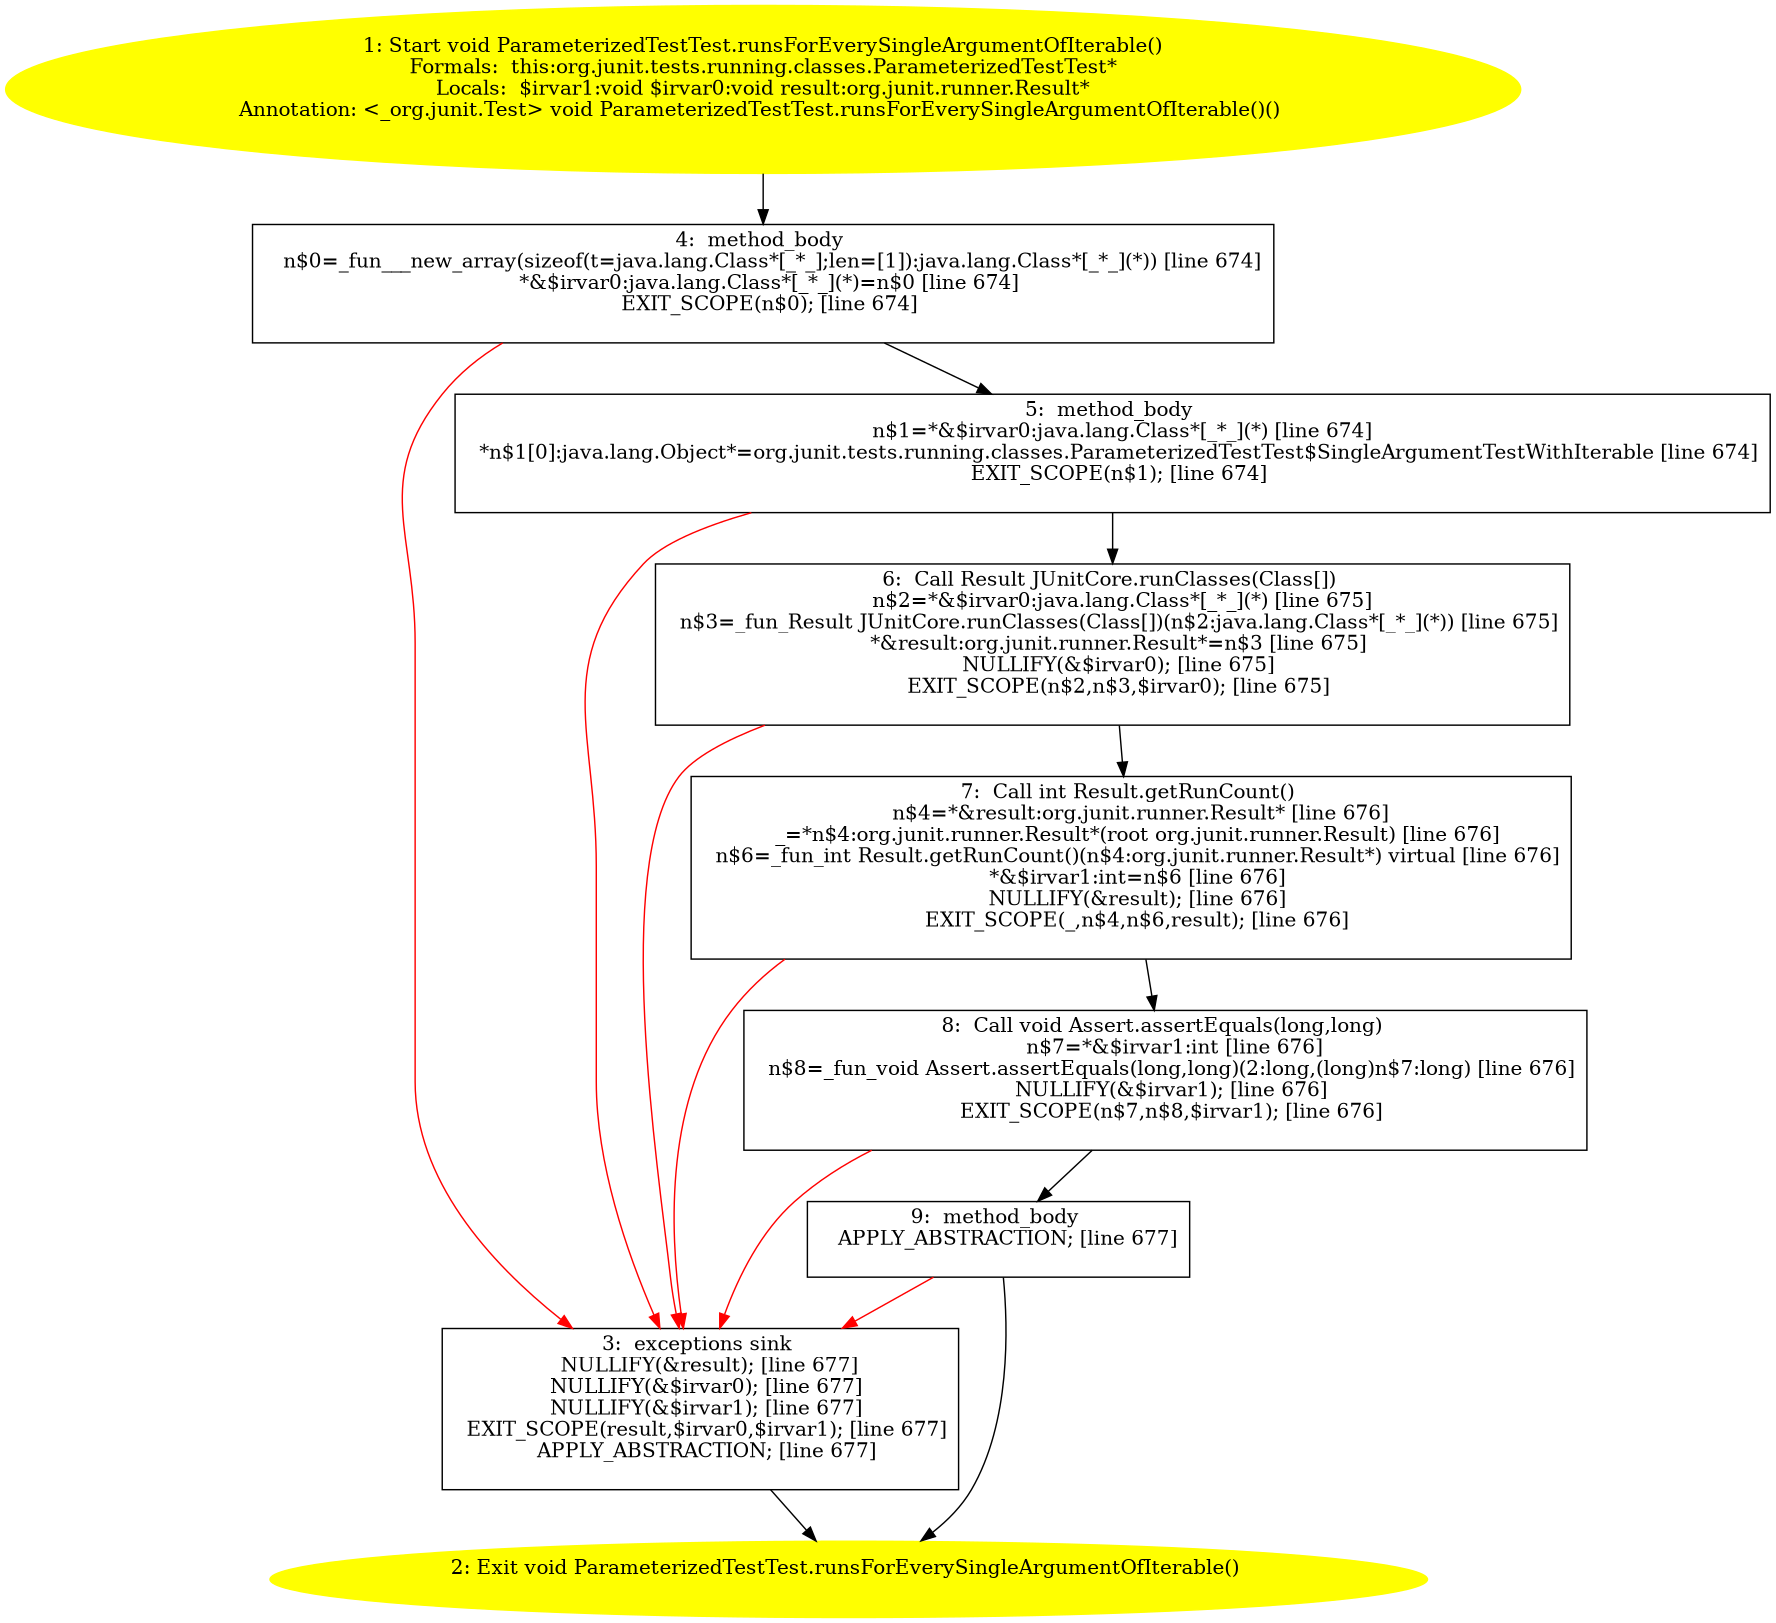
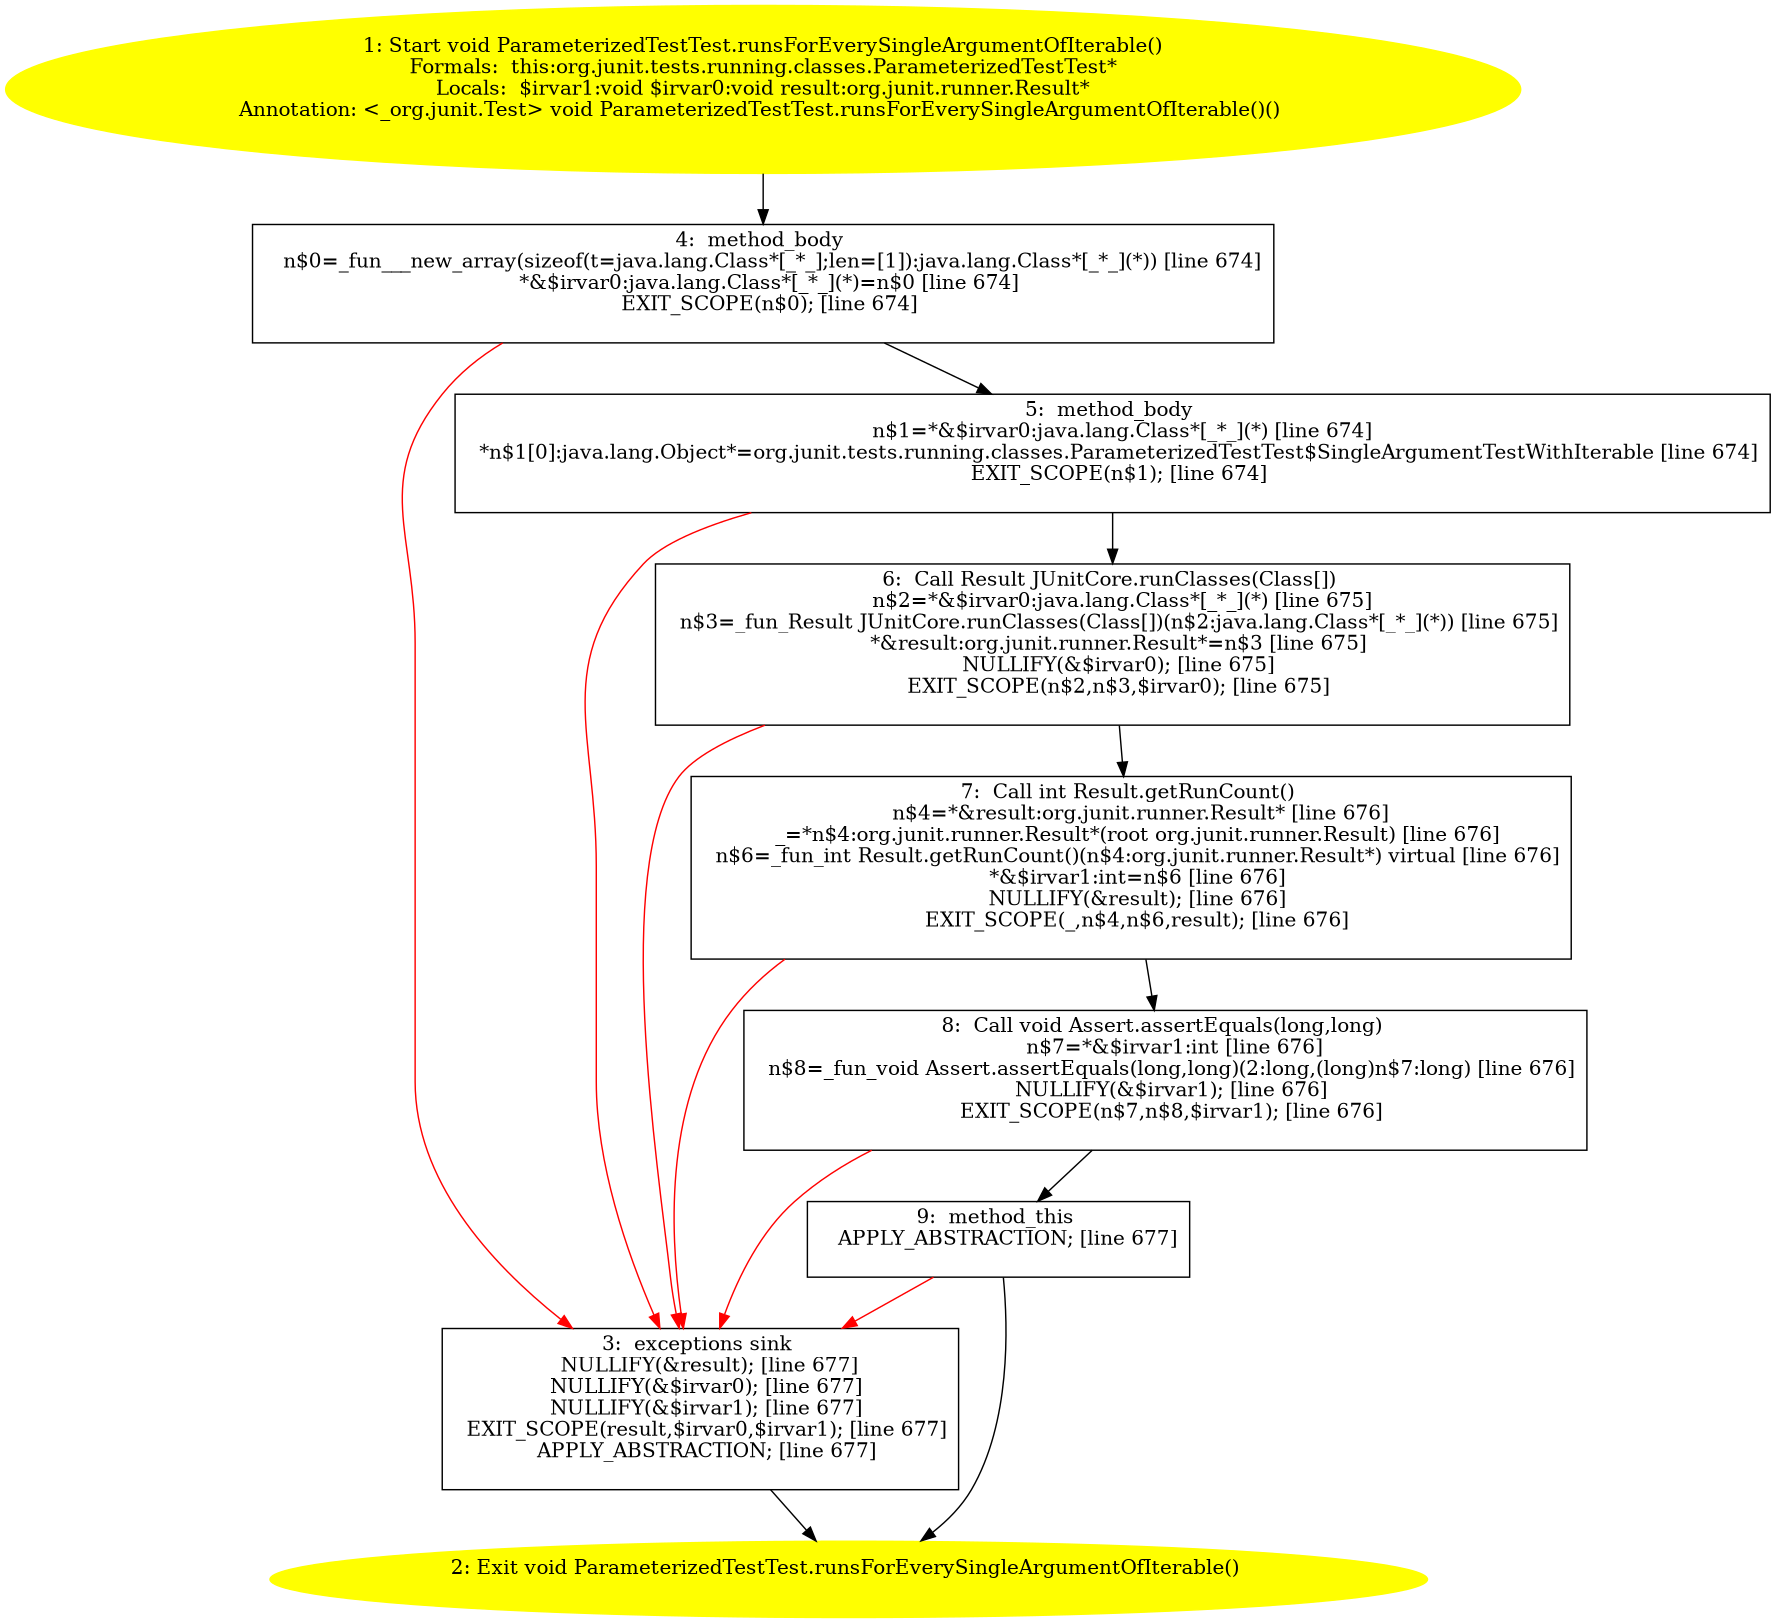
node "9:  method_body APPLY_ABSTRACTION; [line 677]": label "9:  method_body APPLY_ABSTRACTION; [line 677]" -> "9:  method_this APPLY_ABSTRACTION; [line 677]"
